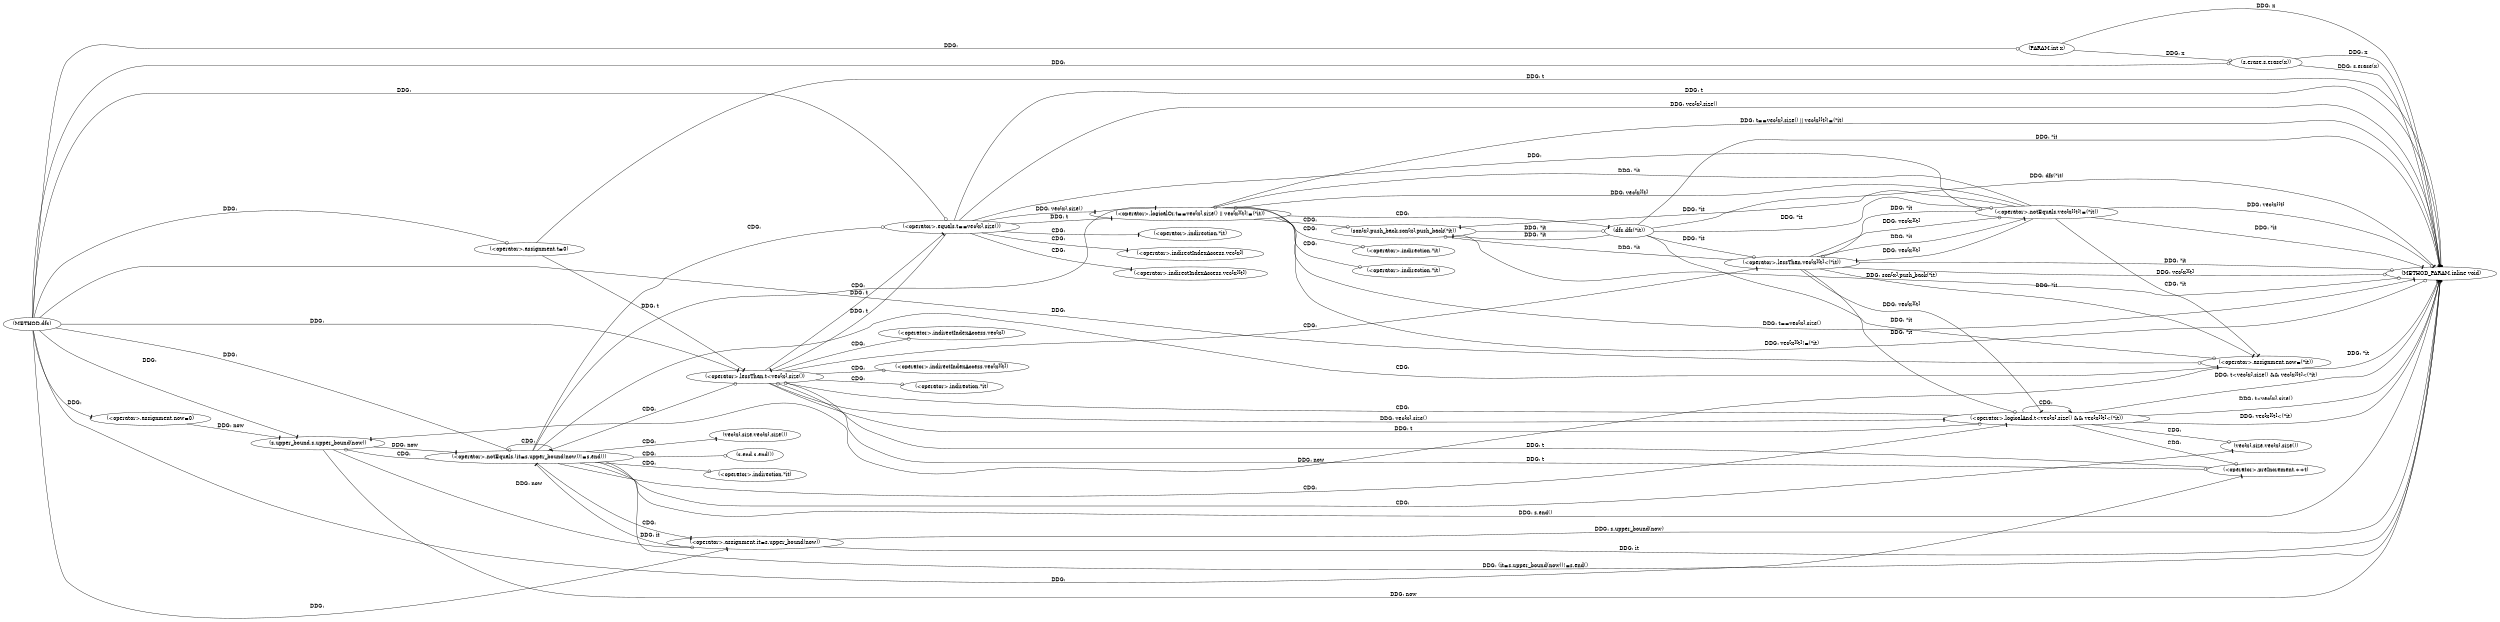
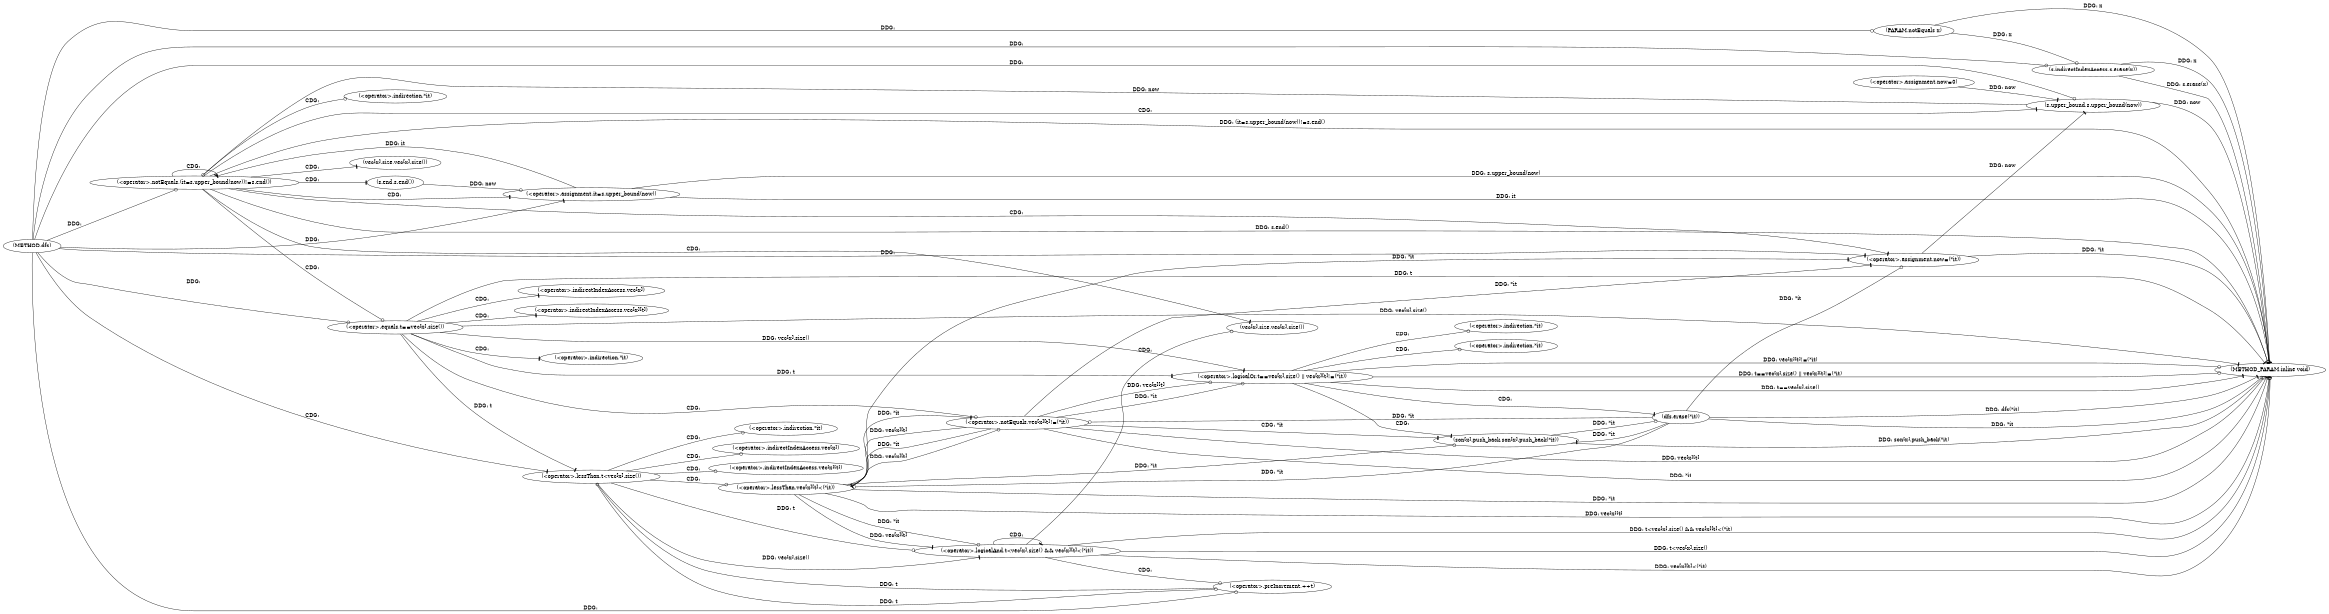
node "(PARAM,int x)": label "(PARAM,int x)" -> "(PARAM,notEquals x)"
node "(s.erase,s.erase(x))": label "(s.erase,s.erase(x))" -> "(s.indirectIndexAccess,s.erase(x))"
edge "(<operator>.equals,t==vec[x].size())" -> "(<operator>.notEquals,vec[x][t]!=(*it))": label "DDG: " -> "CDG: "
edge "(<operator>.notEquals,vec[x][t]!=(*it))" -> "(son[x].push_back,son[x].push_back(*it))": label "DDG: *it" -> "CDG: *it"
edge "(<operator>.logicalOr,t==vec[x].size() || vec[x][t]!=(*it))" -> "(son[x].push_back,son[x].push_back(*it))": arrowhead odot -> tee
node "(dfs,dfs(*it))": label "(dfs,dfs(*it))" -> "(dfs,erase(*it))"
node "(<operator>.assignment,t=0)": removed
edge "(<operator>.notEquals,vec[x][t]!=(*it))" -> "(<operator>.assignment,now=(*it))": label "CDG: *it" -> "DDG: *it"
edge "(<operator>.notEquals,(it=s.upper_bound(now))!=s.end())" -> "(<operator>.logicalOr,t==vec[x].size() || vec[x][t]!=(*it))": removed, label "CDG:"
edge "(<operator>.lessThan,t<vec[x].size())" -> "(<operator>.equals,t==vec[x].size())": removed, label "DDG: t"
edge "(METHOD,dfs)" -> "(<operator>.lessThan,t<vec[x].size())": label "DDG: " -> "CDG: "
edge "(METHOD,dfs)" -> "(<operator>.assignment,now=(*it))": arrowhead odot -> tee
edge "(<operator>.lessThan,t<vec[x].size())" -> "(<operator>.lessThan,vec[x][t]<(*it))": arrowhead tee -> odot
edge "(METHOD,dfs)" -> "(s.upper_bound,s.upper_bound(now))": arrowhead tee -> odot
edge "(METHOD,dfs)" -> "(<operator>.assignment,now=0)": removed, label "DDG:"
edge "(<operator>.logicalAnd,t<vec[x].size() && vec[x][t]<(*it))" -> "(<operator>.lessThan,t<vec[x].size())": removed, label "CDG:"
edge "(<operator>.notEquals,(it=s.upper_bound(now))!=s.end())" -> "(<operator>.lessThan,t<vec[x].size())": removed, label "CDG:"
edge "(s.upper_bound,s.upper_bound(now))" -> "(<operator>.notEquals,(it=s.upper_bound(now))!=s.end())": arrowhead tee -> odot
edge "(<operator>.notEquals,(it=s.upper_bound(now))!=s.end())" -> "(s.upper_bound,s.upper_bound(now))": arrowhead odot -> tee
edge "(<operator>.notEquals,(it=s.upper_bound(now))!=s.end())" -> "(s.end,s.end())": arrowhead odot -> tee
edge "(<operator>.notEquals,(it=s.upper_bound(now))!=s.end())" -> "(<operator>.logicalAnd,t<vec[x].size() && vec[x][t]<(*it))": removed, label "CDG:"
edge "(s.upper_bound,s.upper_bound(now))" -> "(<operator>.assignment,it=s.upper_bound(now))": now "(s.end,s.end())" -> "(<operator>.assignment,it=s.upper_bound(now))"
edge "(METHOD,dfs)" -> "(<operator>.preIncrement,++t)": arrowhead tee -> odot
